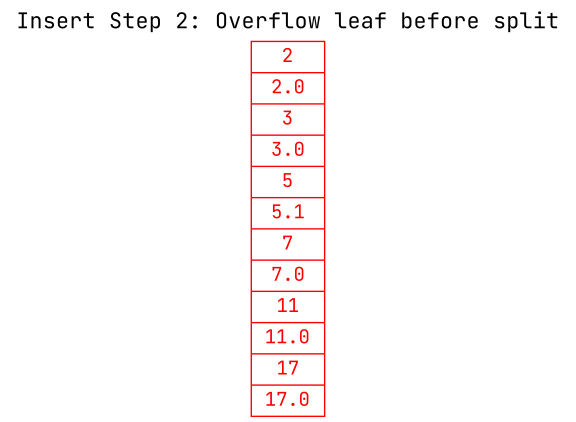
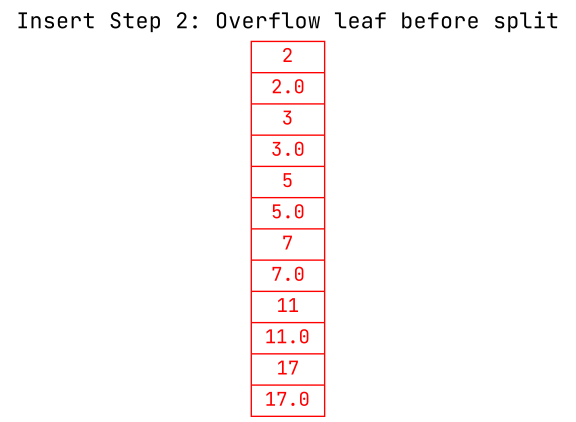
node "2": text "5.1" -> "5.0"
